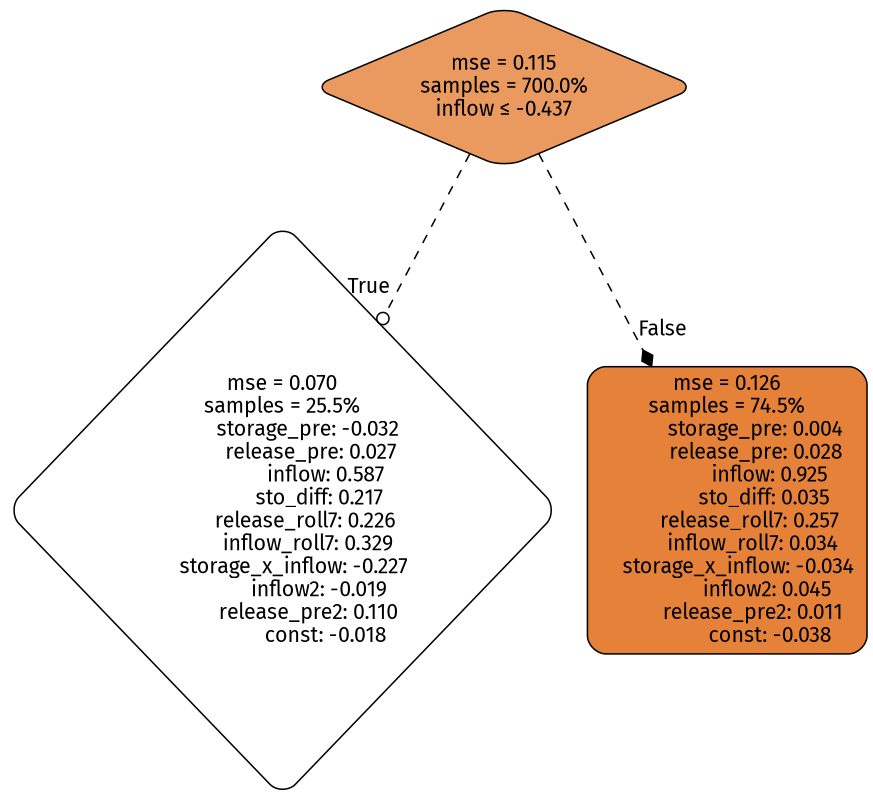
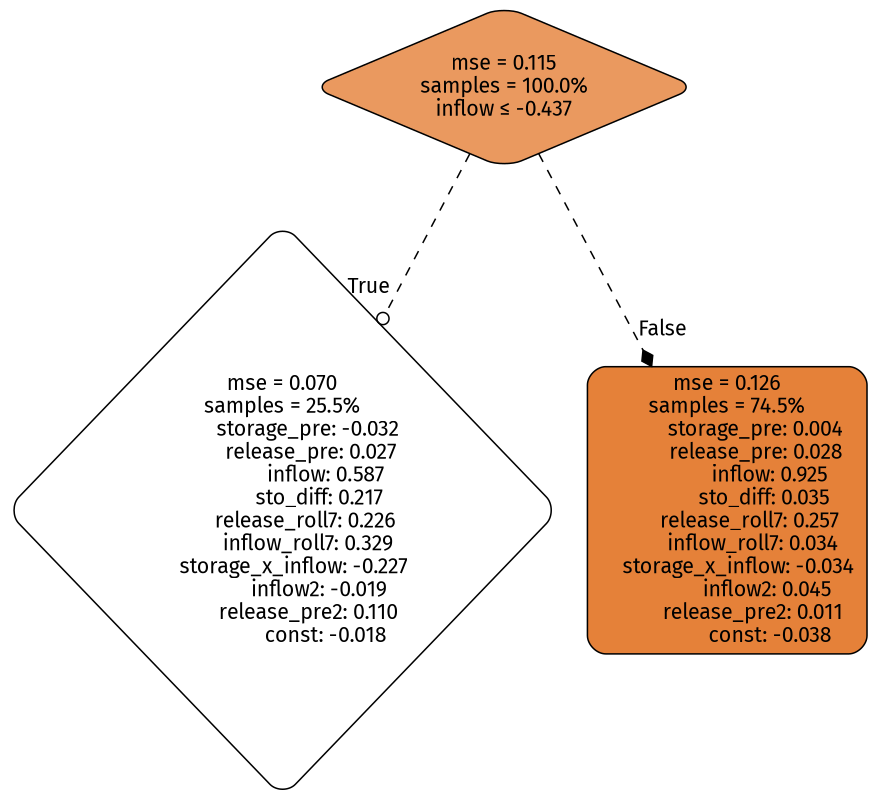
node "mse = 0.115 samples = 700.0% inflow ≤ -0.437": label "mse = 0.115 samples = 700.0% inflow ≤ -0.437" -> "mse = 0.115 samples = 100.0% inflow ≤ -0.437"
